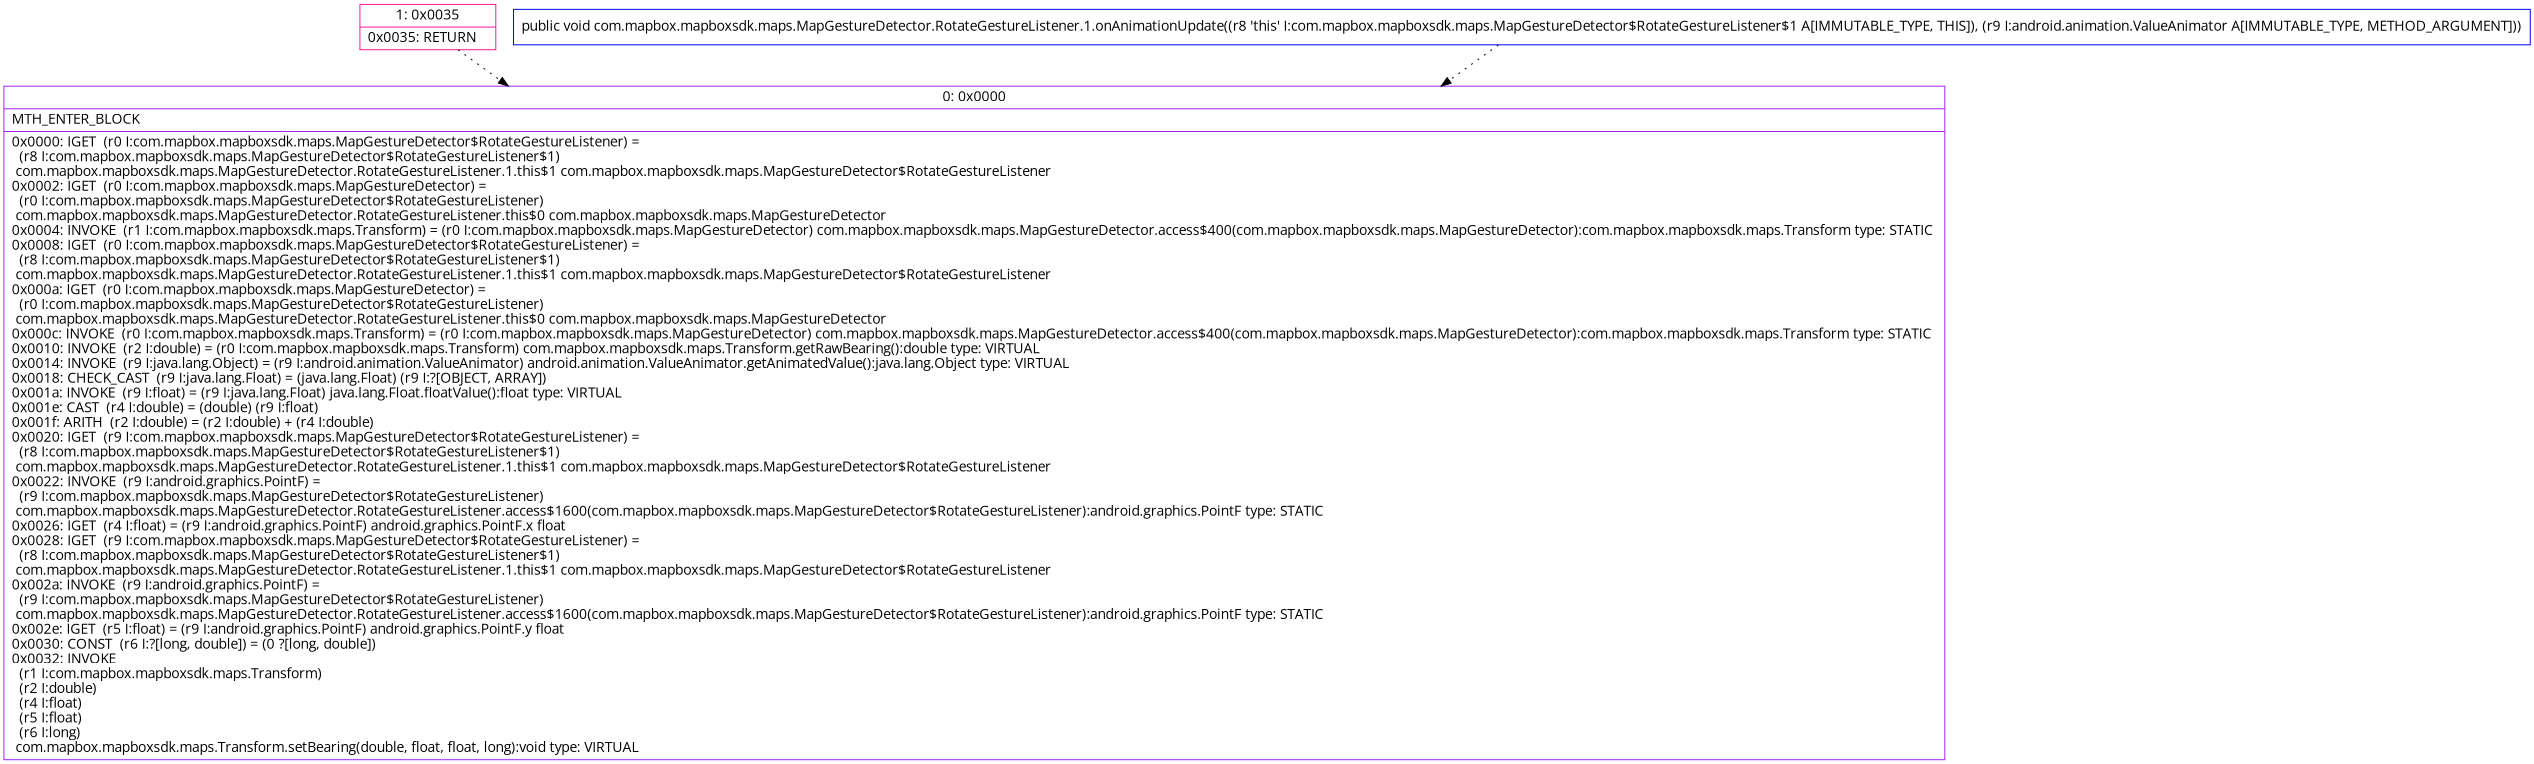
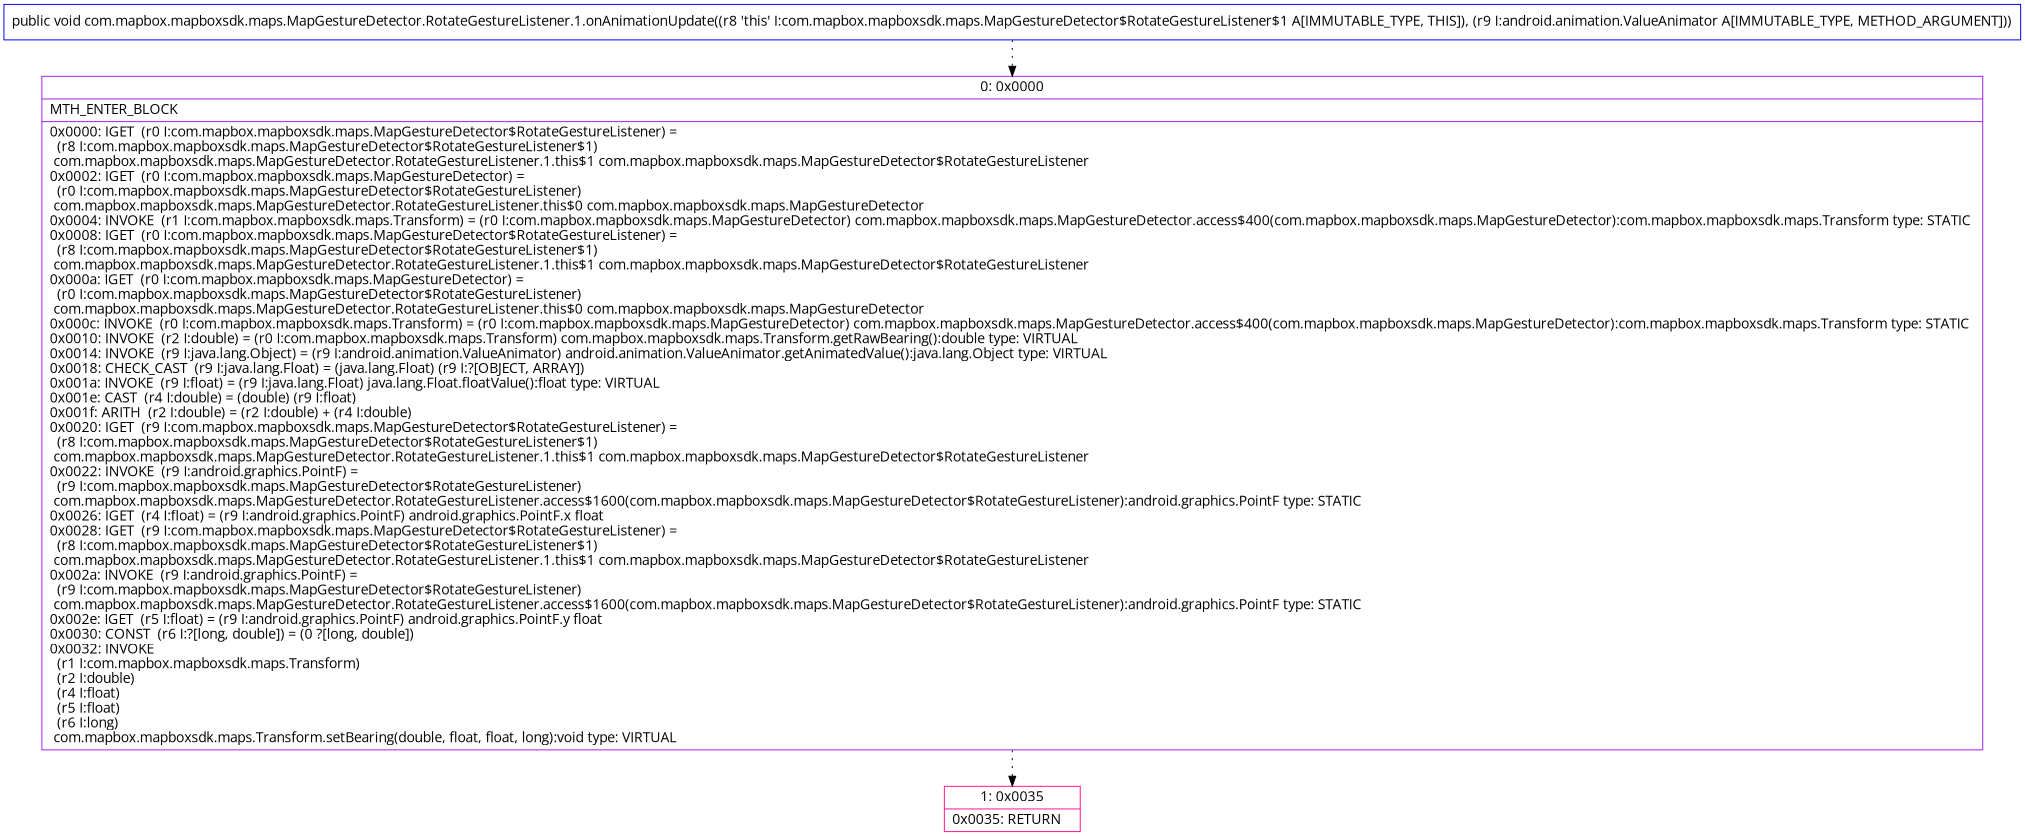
edge "1: 0x0035" -> "0: 0x0000": reversed
